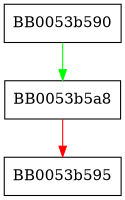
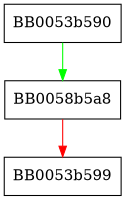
node "BB0053b5a8": label "BB0053b5a8" -> "BB0058b5a8"
node "BB0053b595": label "BB0053b595" -> "BB0053b599"
